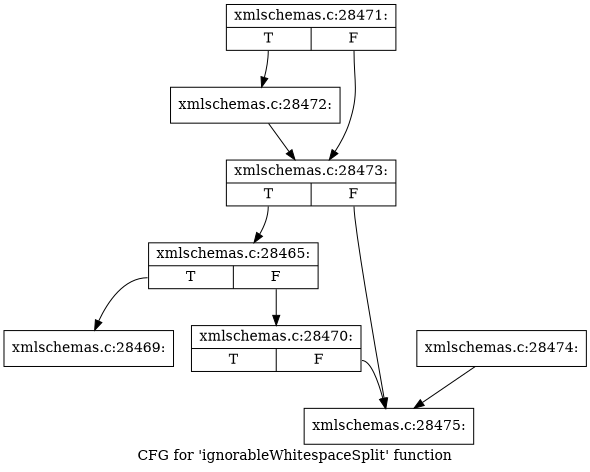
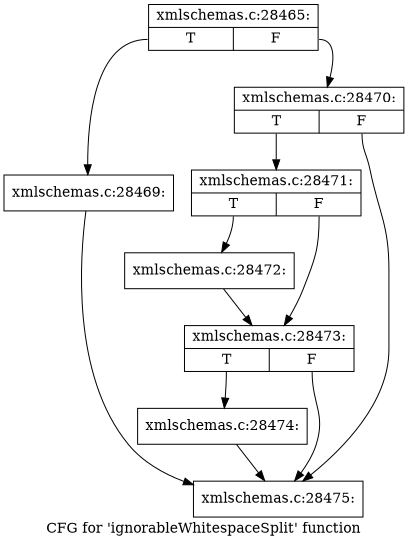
edge "xmlschemas.c:28470:" -> "xmlschemas.c:28471:": added
edge "xmlschemas.c:28473:" -> "xmlschemas.c:28465:": now "xmlschemas.c:28473:" -> "xmlschemas.c:28474:"
edge "xmlschemas.c:28469:" -> "xmlschemas.c:28475:": added
